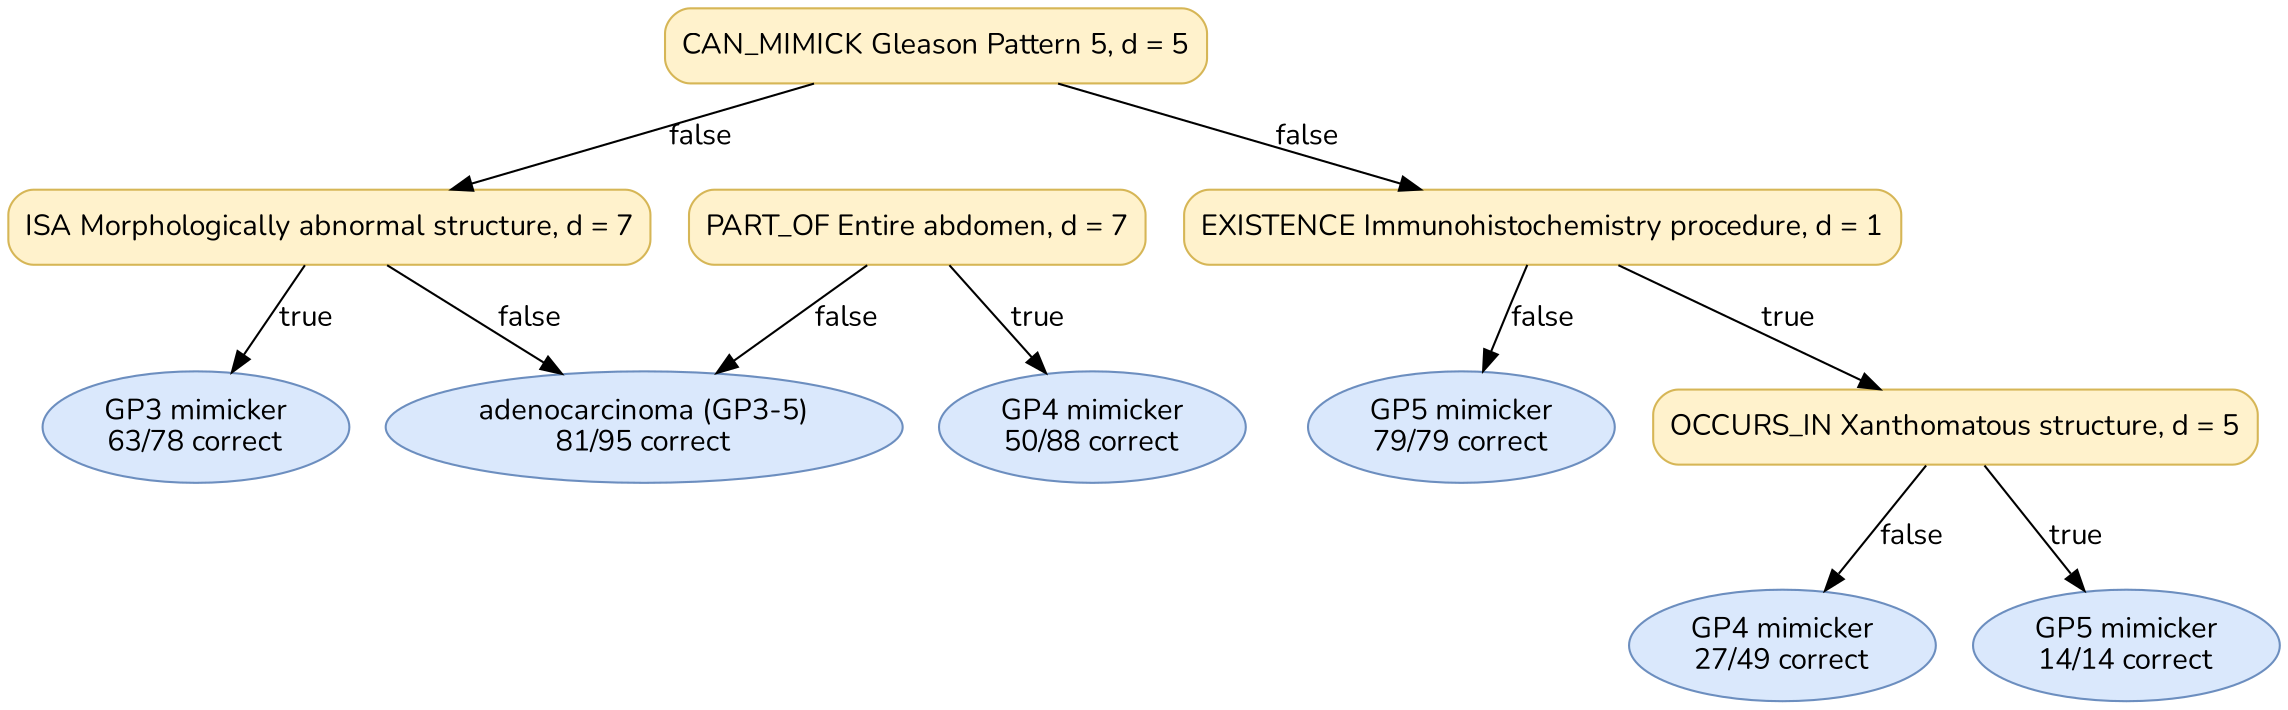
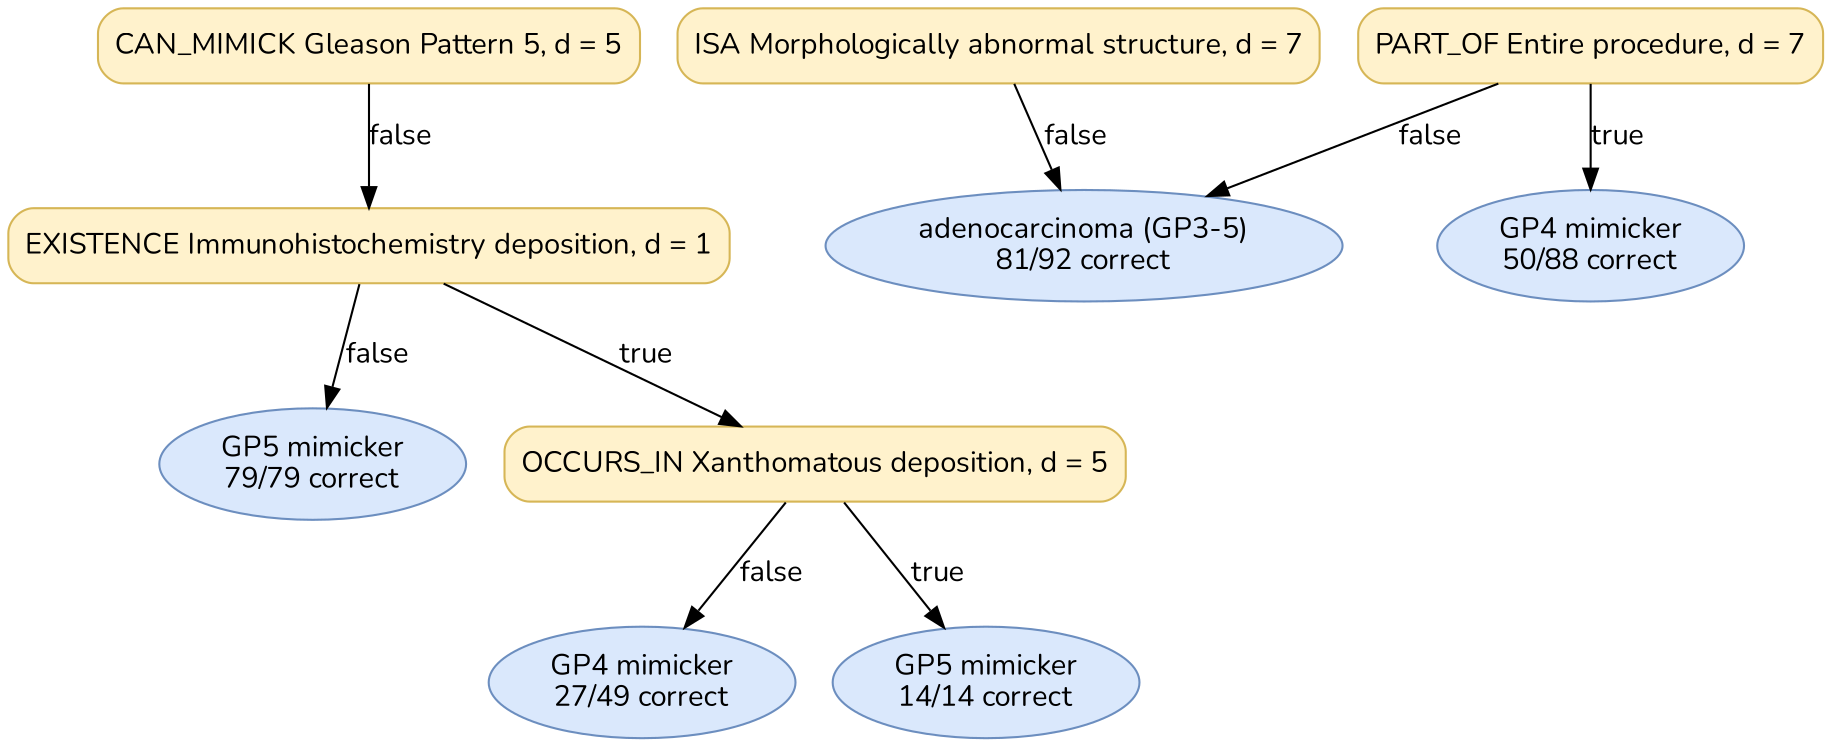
edge "CAN_MIMICK Gleason Pattern 5, d = 5" -> "ISA Morphologically abnormal structure, d = 7": removed, label "false"
node "PART_OF Entire abdomen, d = 7": label "PART_OF Entire abdomen, d = 7" -> "PART_OF Entire procedure, d = 7"
node "EXISTENCE Immunohistochemistry procedure, d = 1": label "EXISTENCE Immunohistochemistry procedure, d = 1" -> "EXISTENCE Immunohistochemistry deposition, d = 1"
node "GP3 mimicker": removed
node "OCCURS_IN Xanthomatous structure, d = 5": label "OCCURS_IN Xanthomatous structure, d = 5" -> "OCCURS_IN Xanthomatous deposition, d = 5"
node "adenocarcinoma (GP3-5)": text "81/95 correct" -> "81/92 correct"
